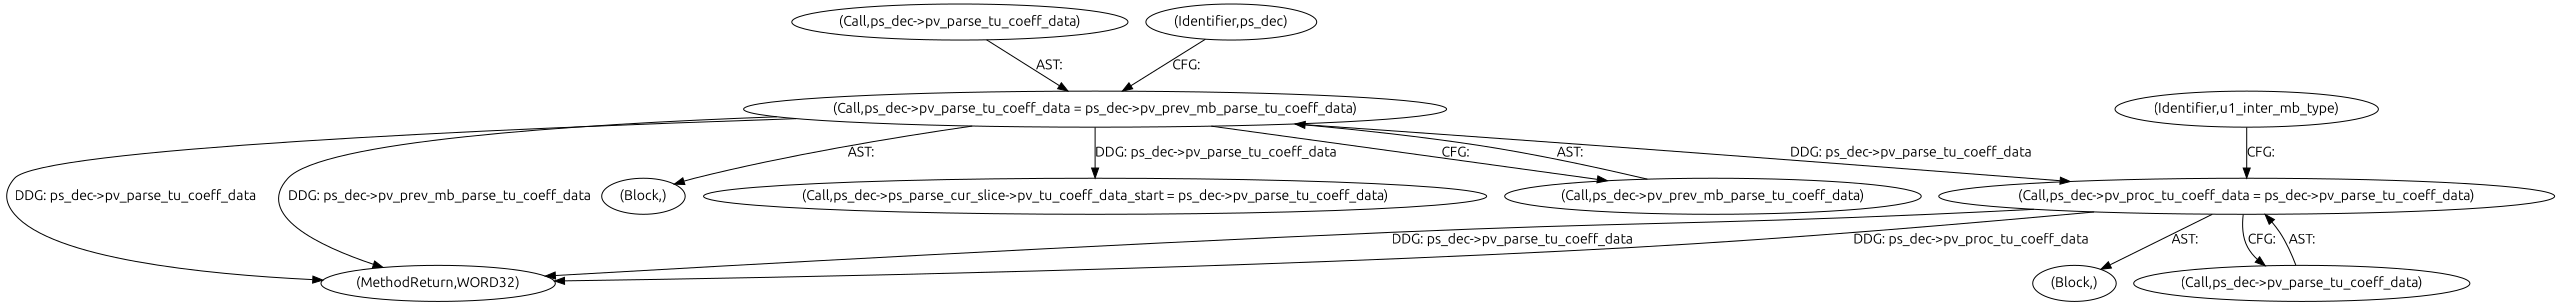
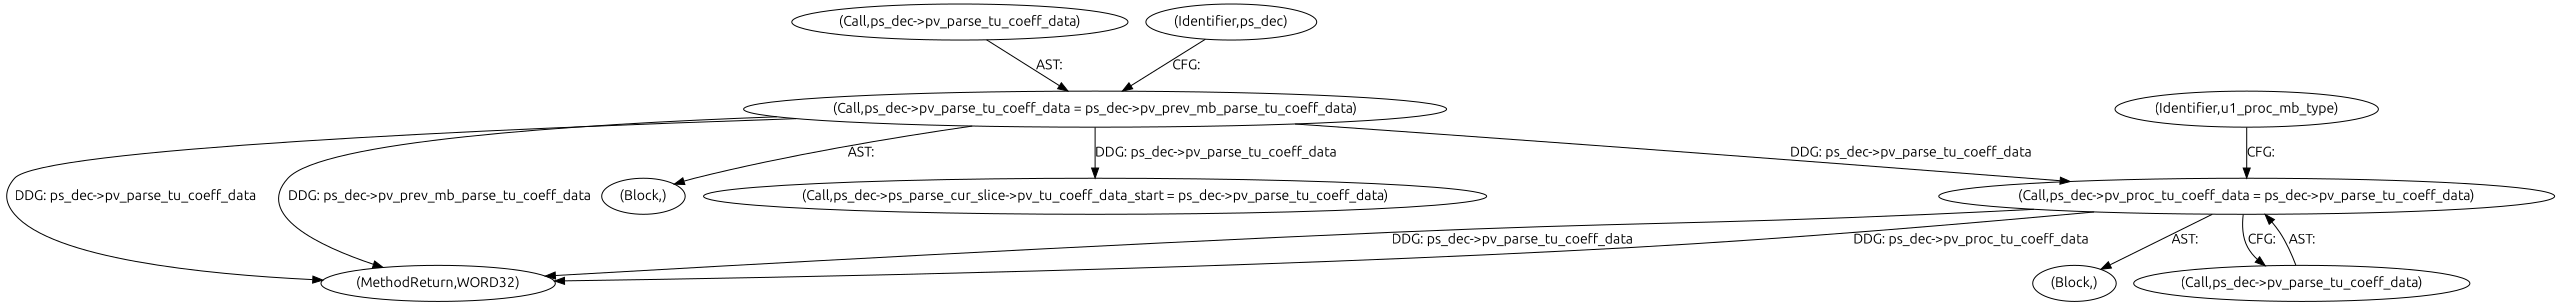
node "(Identifier,u1_inter_mb_type)": label "(Identifier,u1_inter_mb_type)" -> "(Identifier,u1_proc_mb_type)"
node "(Call,ps_dec->pv_prev_mb_parse_tu_coeff_data)": removed
